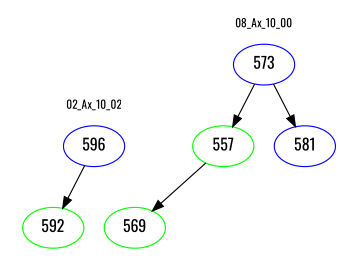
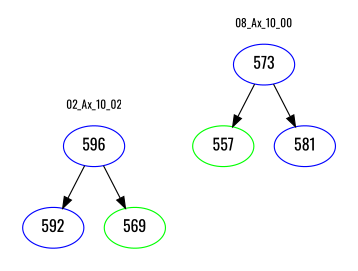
edge "557" -> "569": now "596" -> "569"
node "592": color green -> blue
